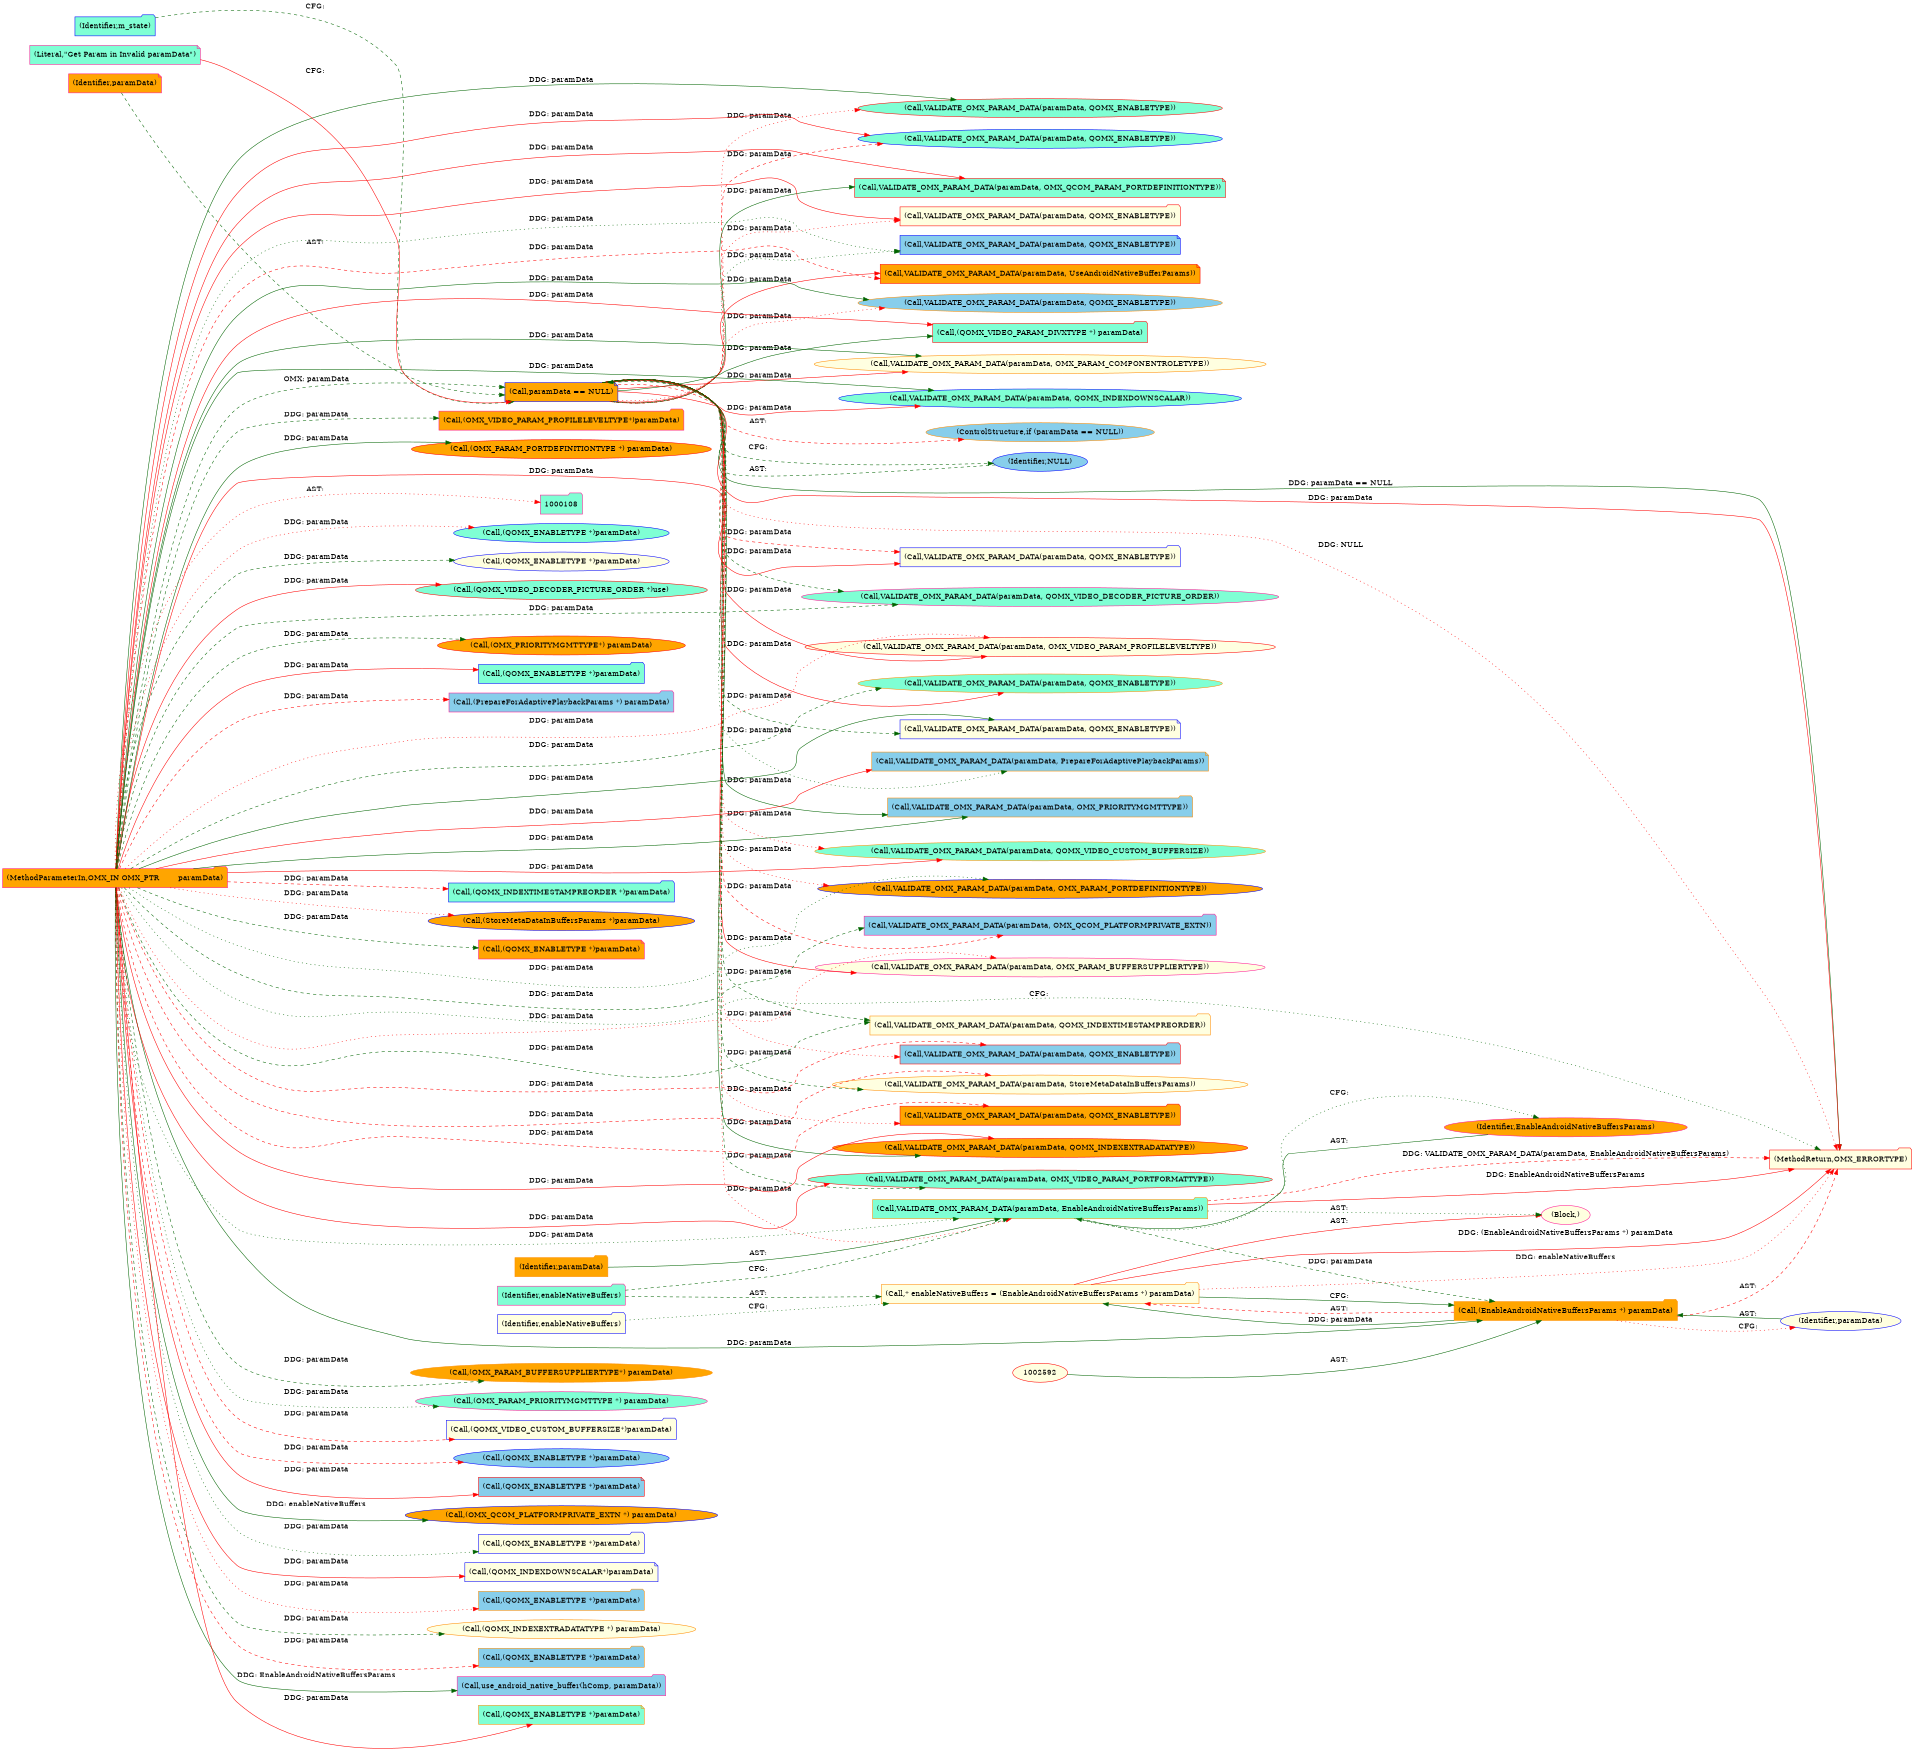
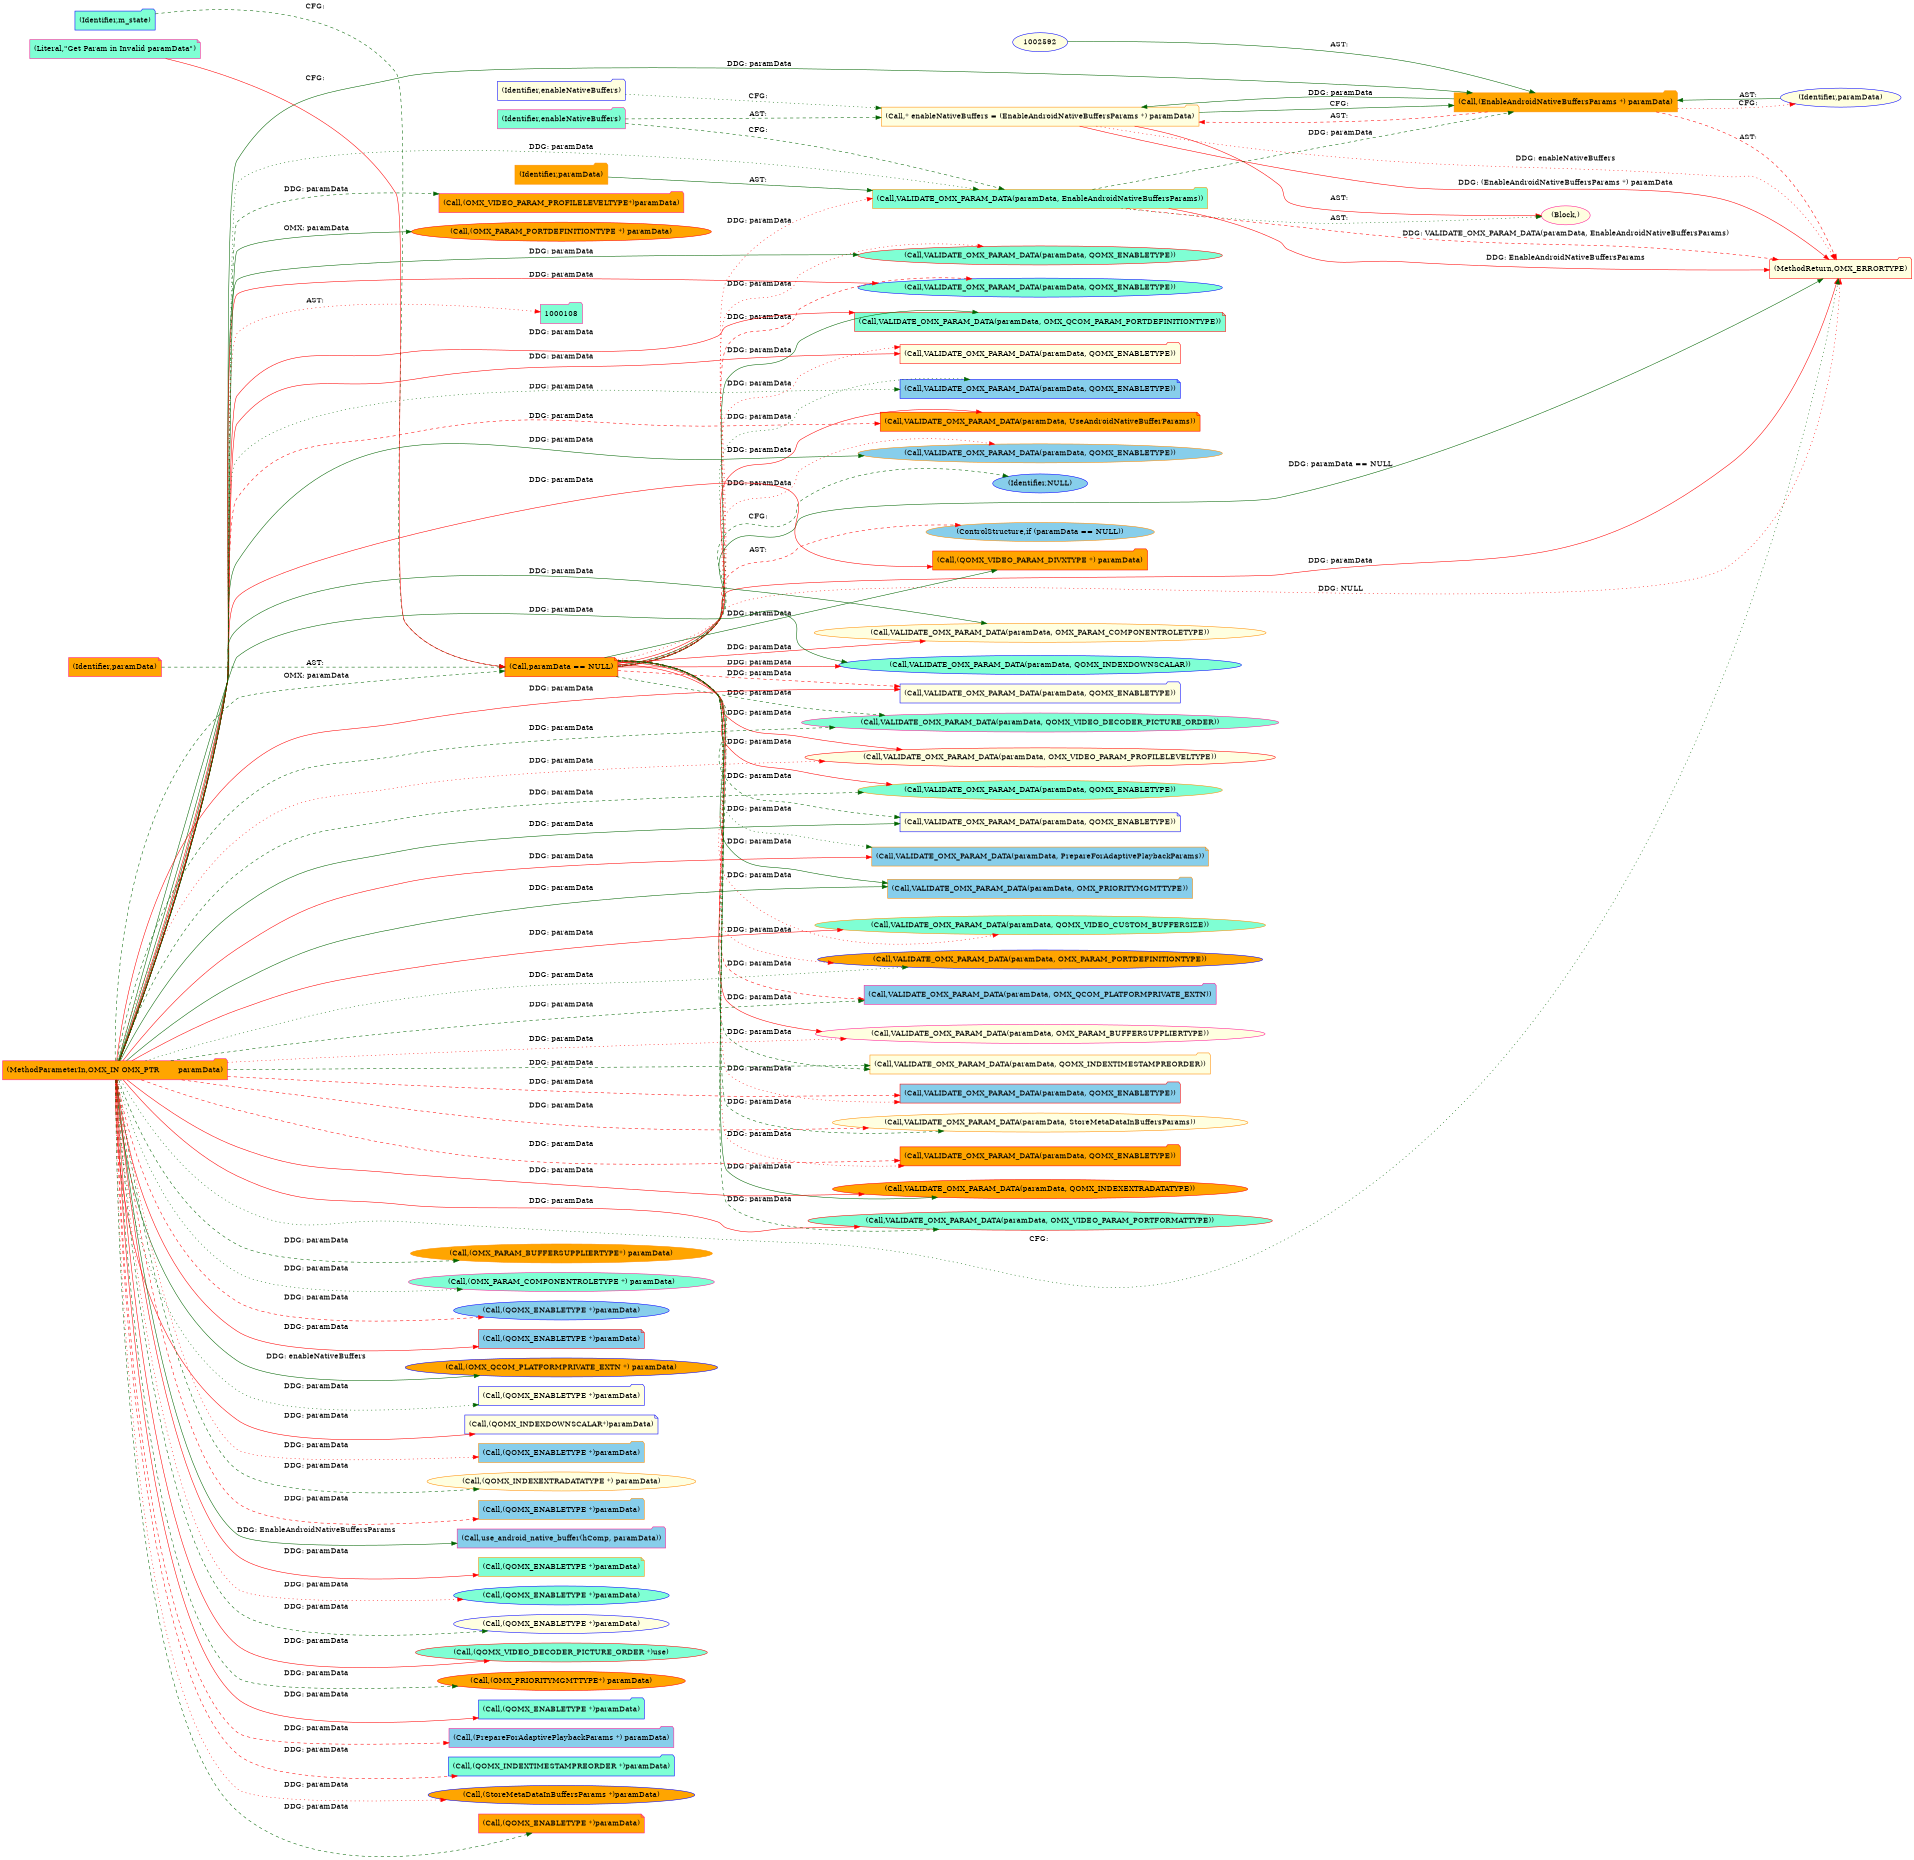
node "(Call,(QOMX_VIDEO_PARAM_DIVXTYPE *) paramData)": fillcolor aquamarine -> orange
node "(Call,paramData == NULL)": color blue -> red
edge "(MethodParameterIn,OMX_IN OMX_PTR        paramData)" -> "(Call,(OMX_PARAM_PORTDEFINITIONTYPE *) paramData)": label "DDG: paramData" -> "OMX: paramData"
edge "(Identifier,NULL)" -> "(Call,paramData == NULL)": removed, label "AST:"
node "(Identifier,EnableAndroidNativeBuffersParams)": removed
node "1002592": color red -> blue
node "(Call,(OMX_PARAM_PRIORITYMGMTTYPE *) paramData)": label "(Call,(OMX_PARAM_PRIORITYMGMTTYPE *) paramData)" -> "(Call,(OMX_PARAM_COMPONENTROLETYPE *) paramData)"
node "(Call,(QOMX_VIDEO_CUSTOM_BUFFERSIZE*)paramData)": removed
